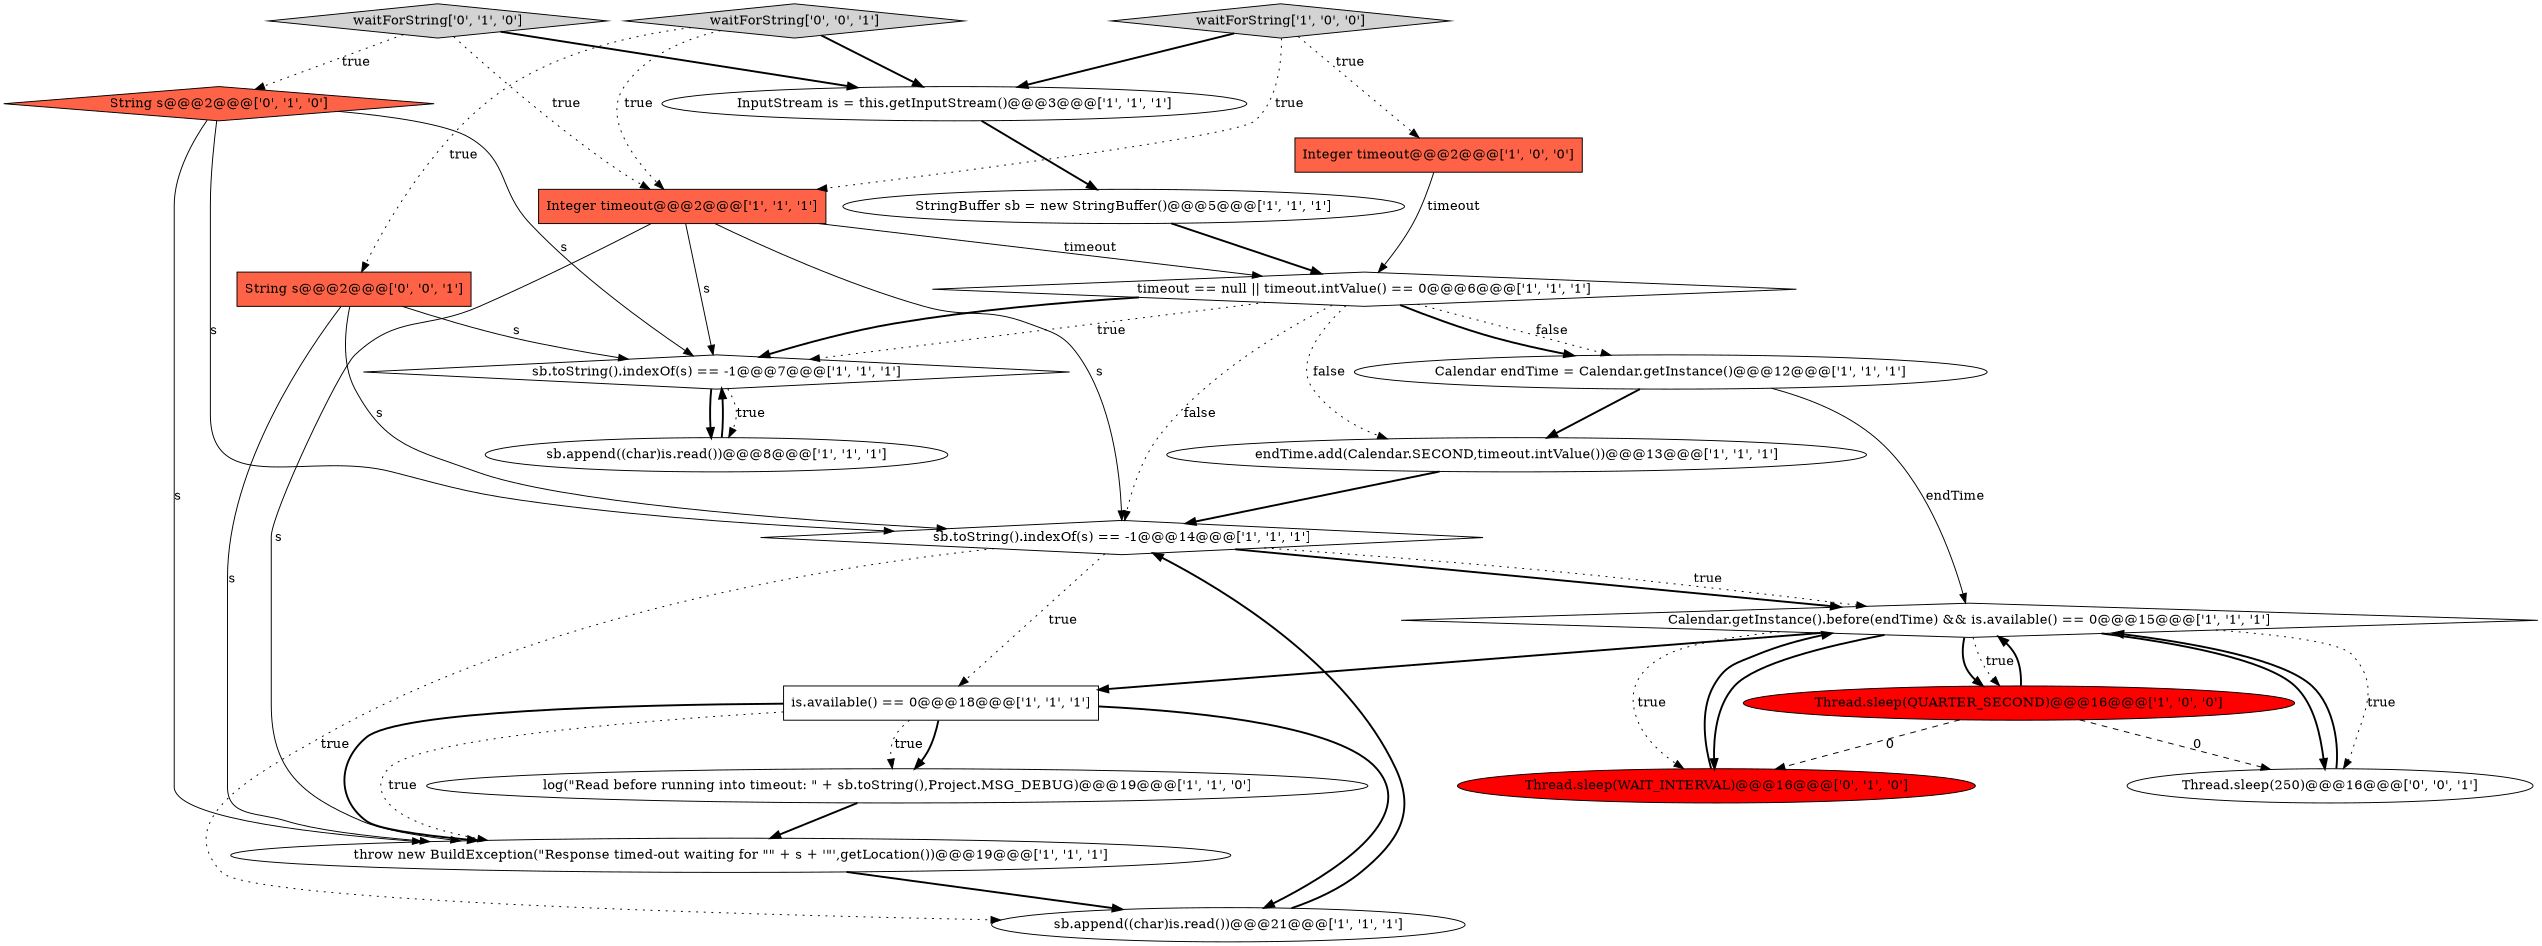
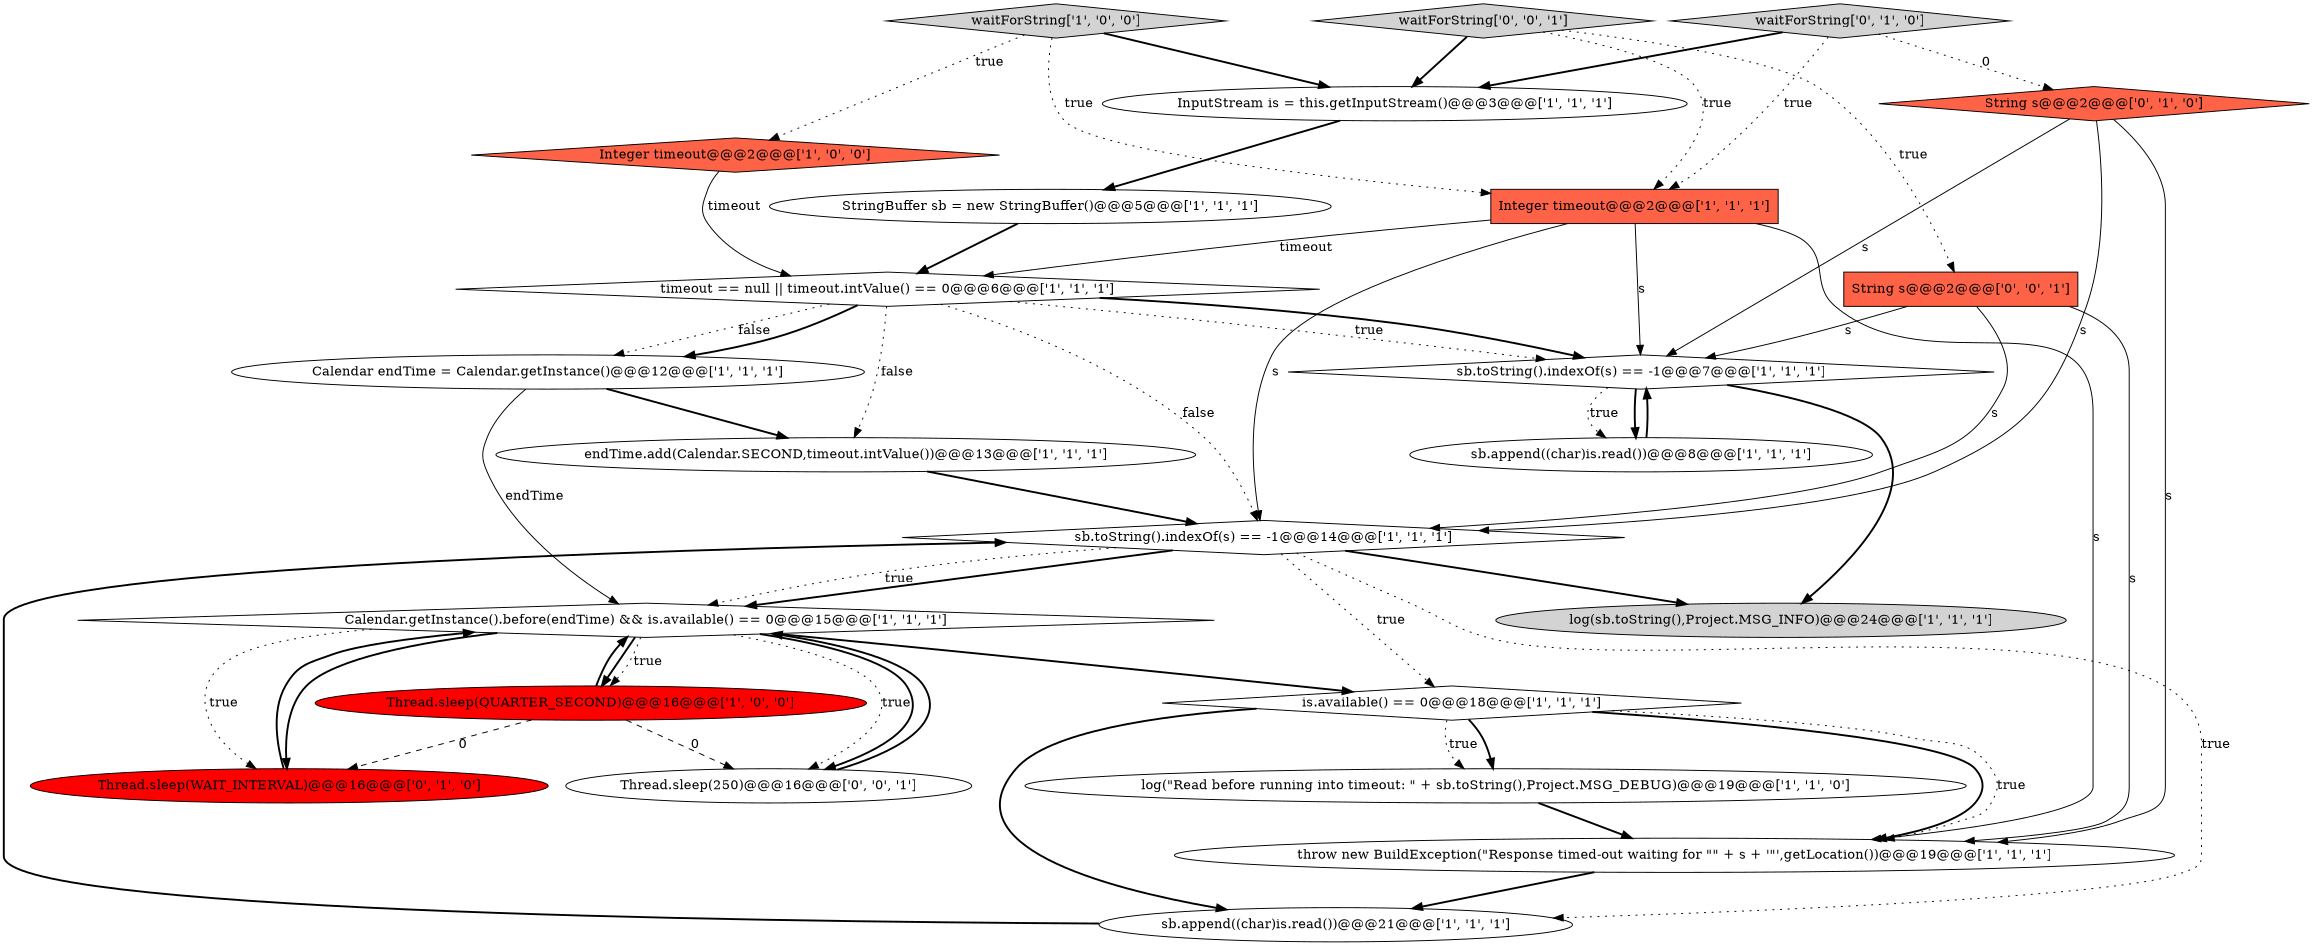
edge "waitForString['0', '1', '0']" -> "String s@@@2@@@['0', '1', '0']": label "true" -> "0"
node "Integer timeout@@@2@@@['1', '0', '0']": shape box -> diamond
node "log(sb.toString(),Project.MSG_INFO)@@@24@@@['1', '1', '1']": added
node "is.available() == 0@@@18@@@['1', '1', '1']": shape box -> diamond
